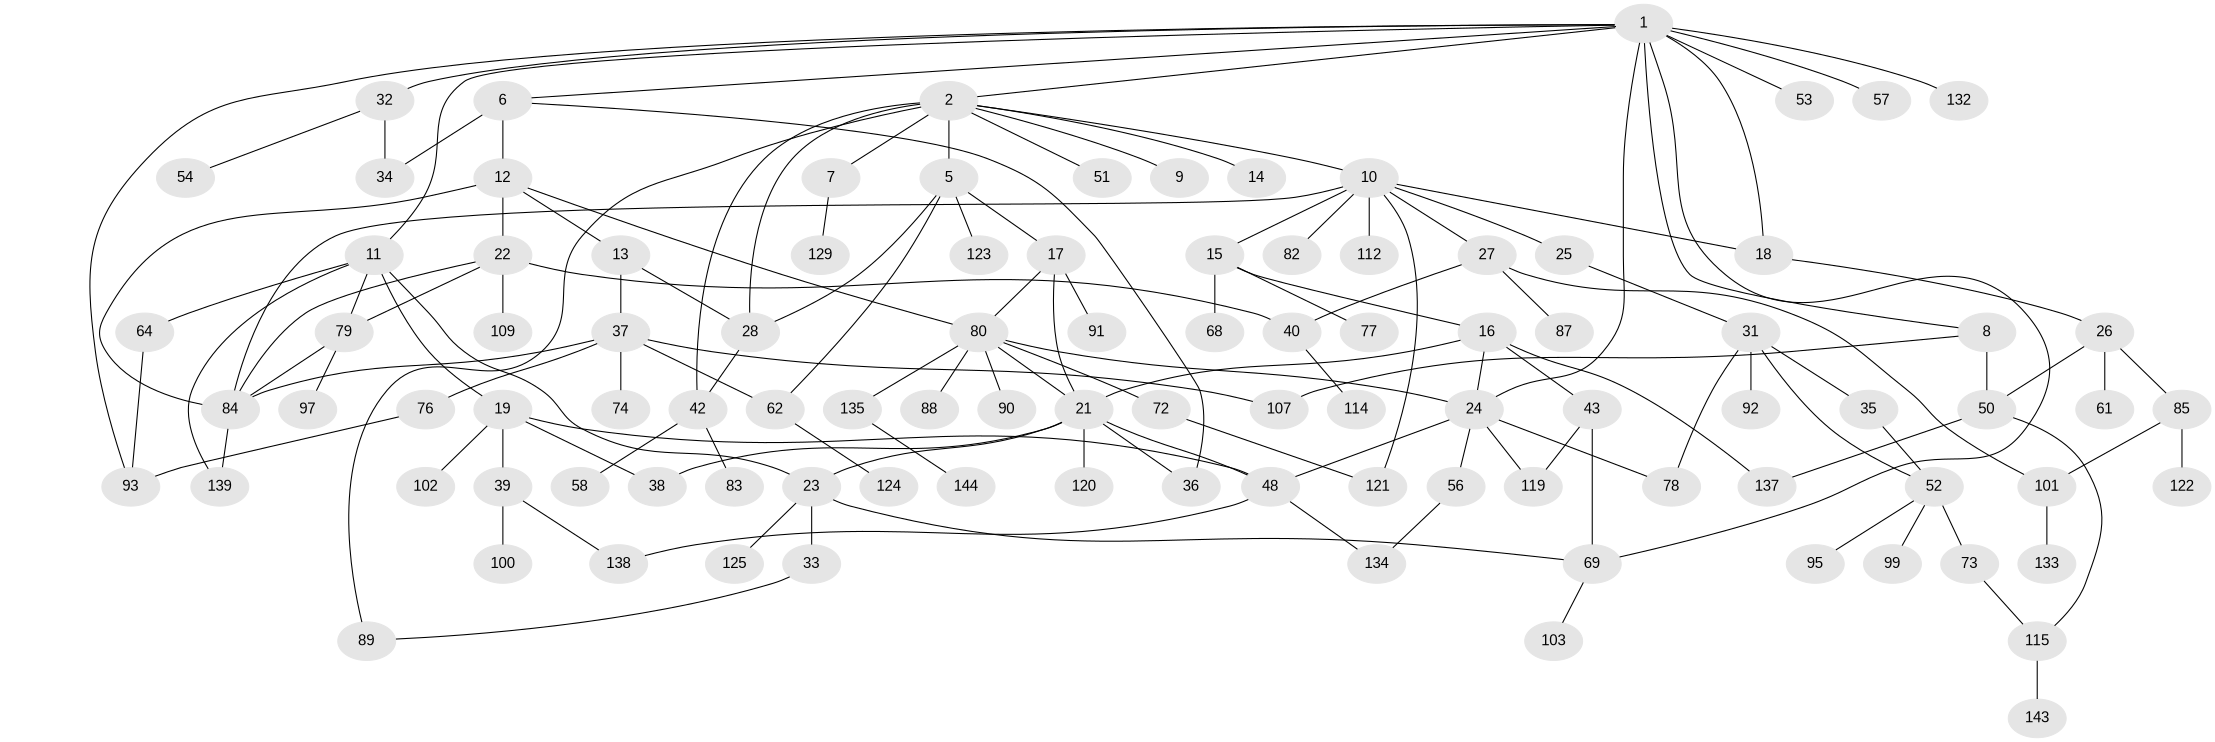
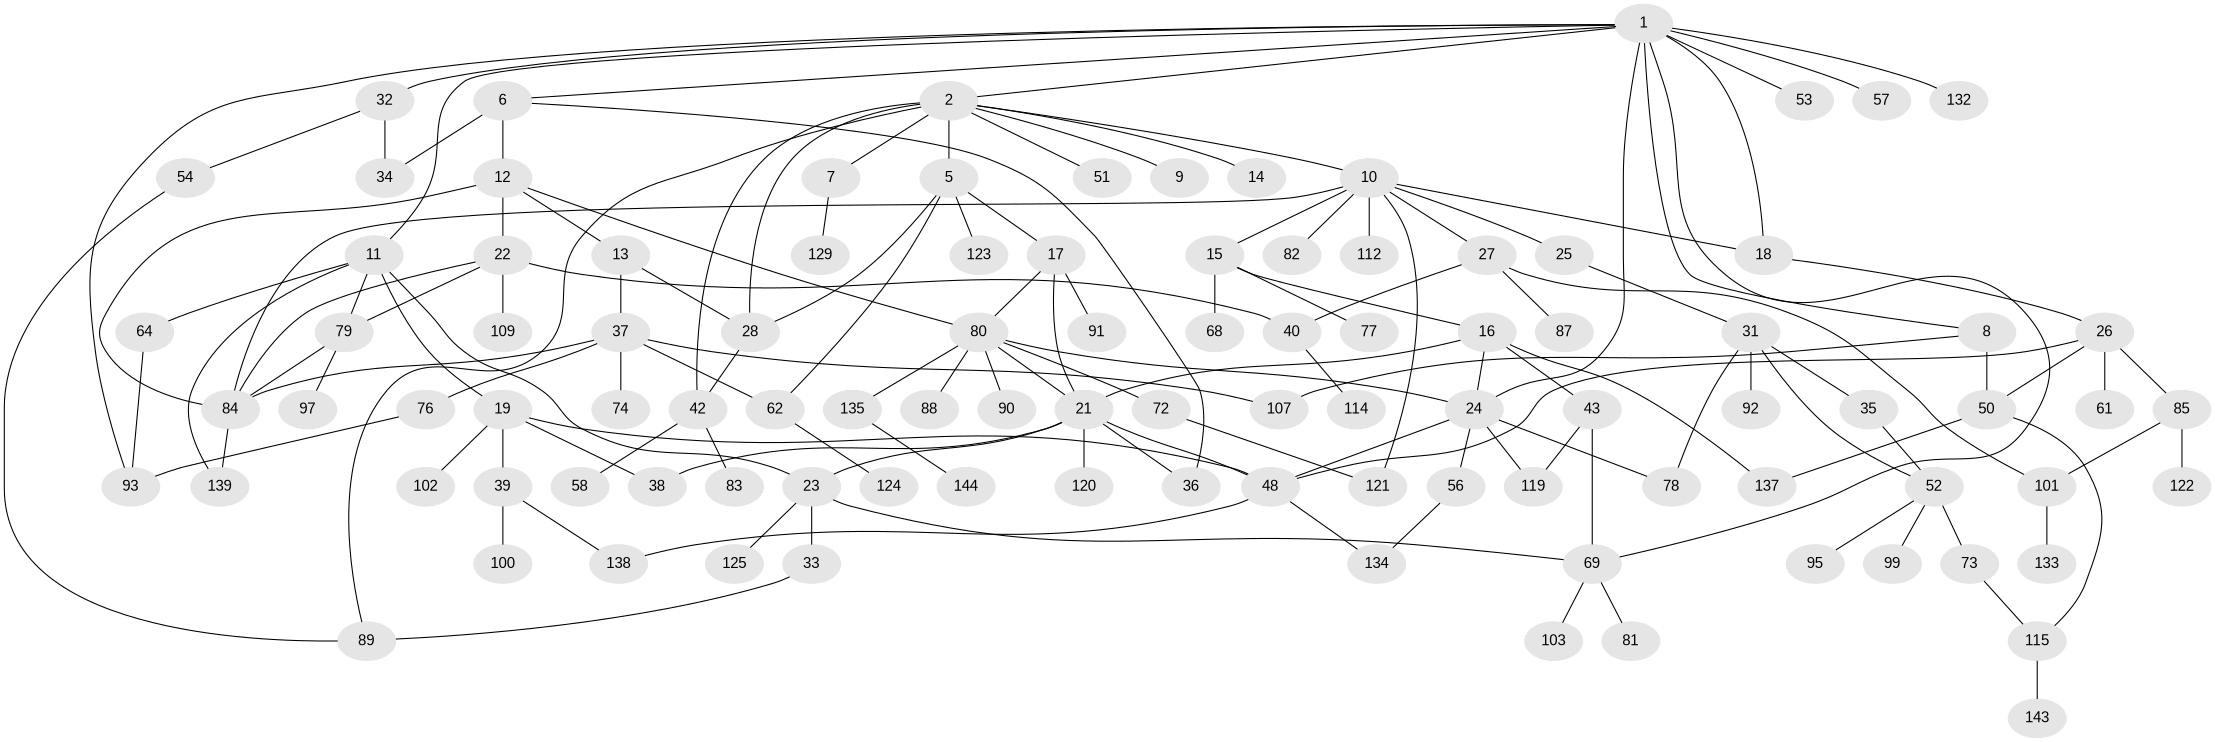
edge "26" -- "48": added
edge "54" -- "89": added
node "81": added
